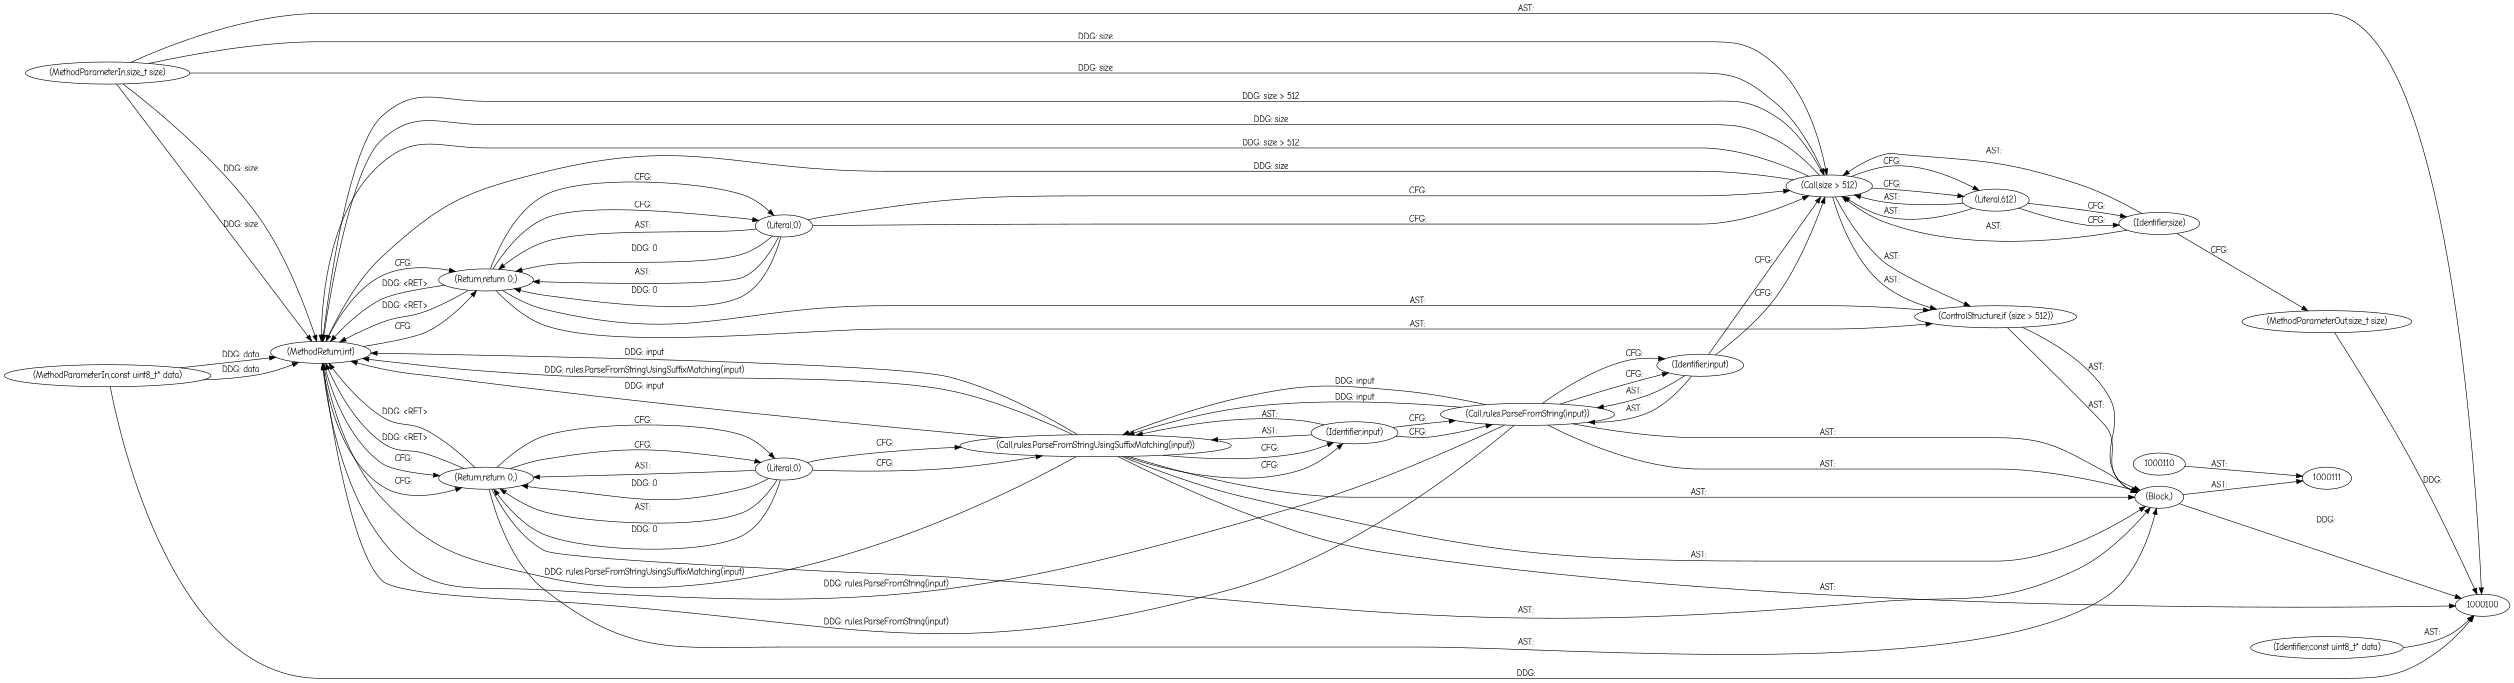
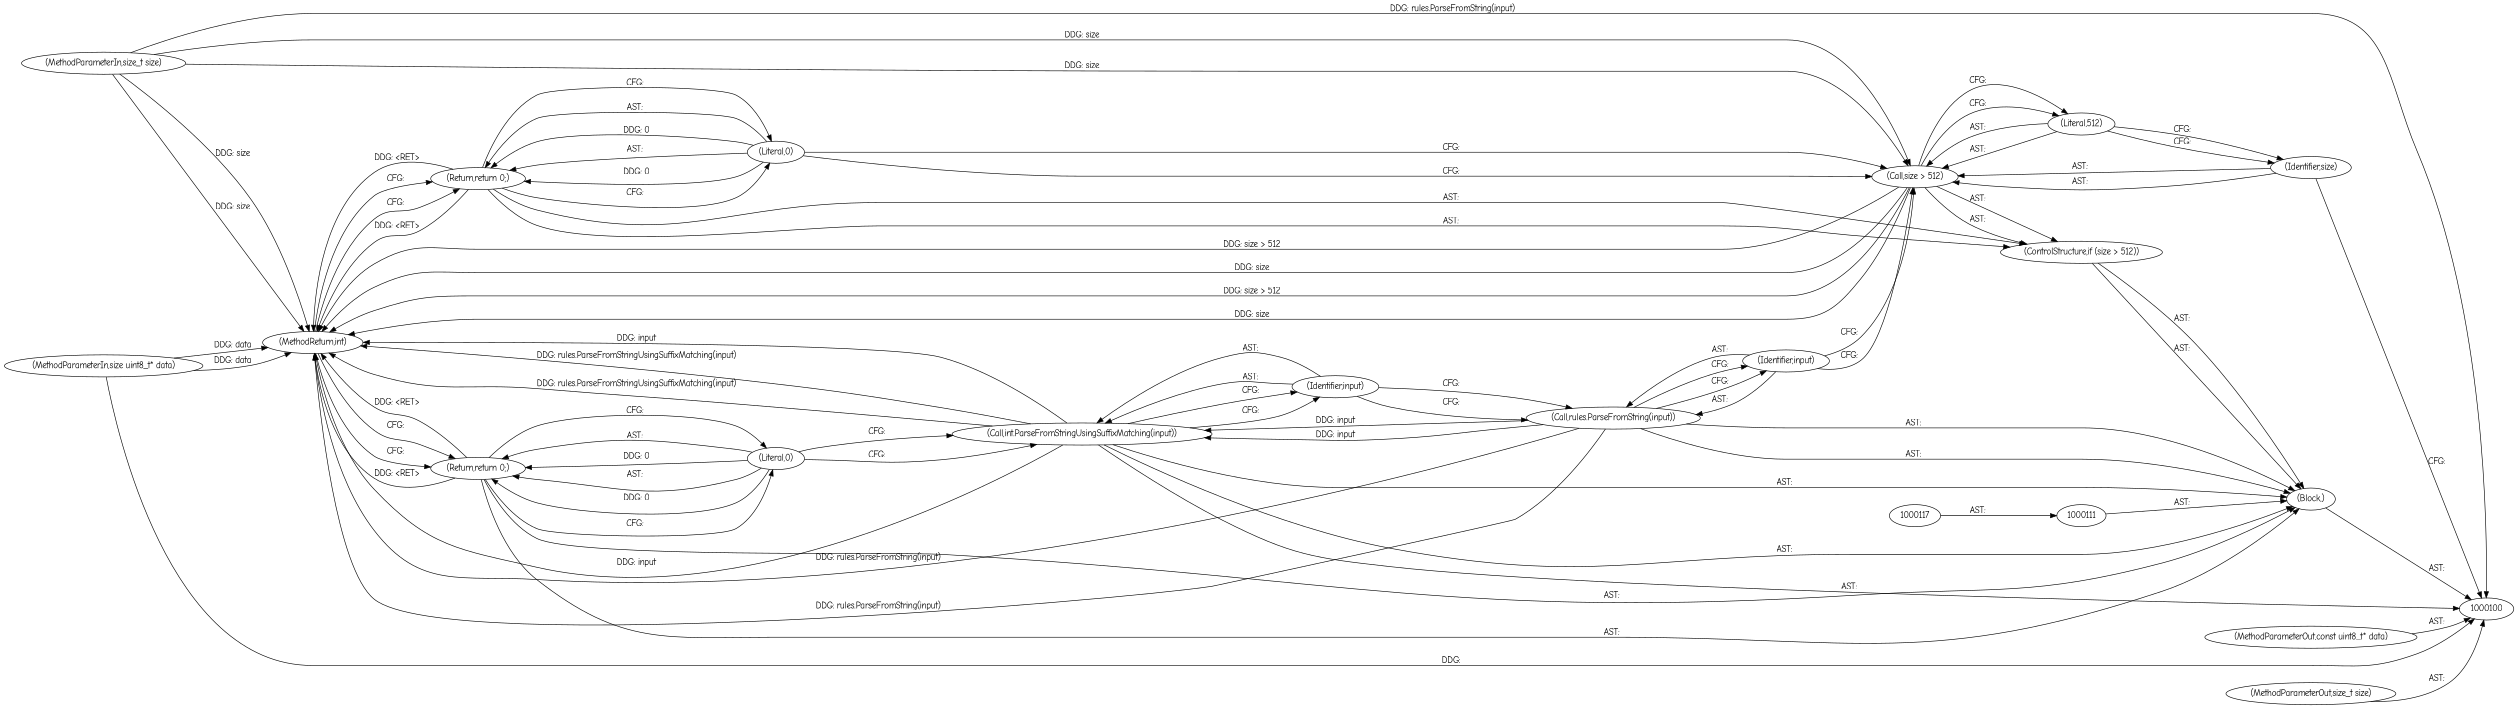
edge "(MethodParameterIn,size_t size)" -> "1000100": label "AST: " -> "DDG: rules.ParseFromString(input)"
node "(Literal,612)": label "(Literal,612)" -> "(Literal,512)"
edge "(Identifier,size)" -> "(MethodParameterOut,size_t size)": now "(Identifier,size)" -> "1000100"
node "(MethodParameterIn,const uint8_t* data)": label "(MethodParameterIn,const uint8_t* data)" -> "(MethodParameterIn,size uint8_t* data)"
node "(Call,rules.ParseFromStringUsingSuffixMatching(input))": label "(Call,rules.ParseFromStringUsingSuffixMatching(input))" -> "(Call,int.ParseFromStringUsingSuffixMatching(input))"
node "1000110": label "1000110" -> "1000117"
edge "(MethodParameterOut,size_t size)" -> "1000100": label "DDG: " -> "AST: "
edge "(Block,)" -> "1000111": reversed
edge "(Block,)" -> "1000100": label "DDG: " -> "AST: "
node "(Identifier,const uint8_t* data)": label "(Identifier,const uint8_t* data)" -> "(MethodParameterOut,const uint8_t* data)"
